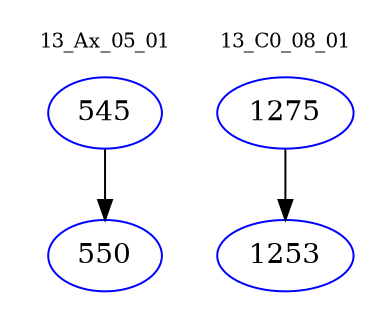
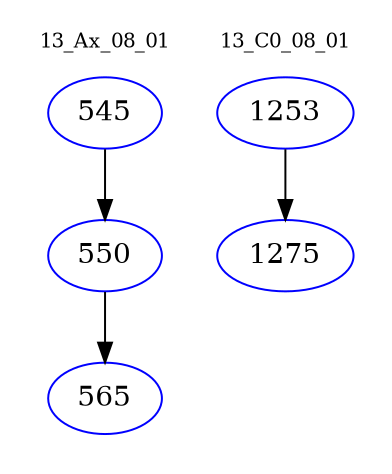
cluster "13_Ax_05_01": label "13_Ax_05_01" -> "13_Ax_08_01"
edge "1275" -> "1253": reversed
node "565": added
